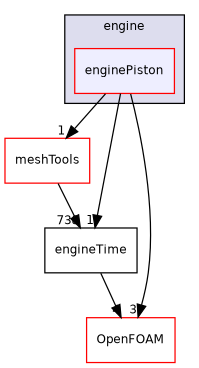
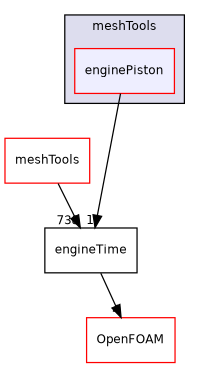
cluster "engine": label "engine" -> "meshTools"
edge "enginePiston" -> "meshTools": removed
edge "enginePiston" -> "OpenFOAM": removed
